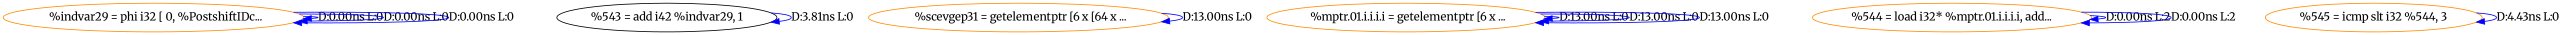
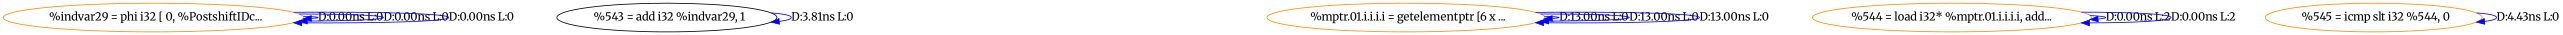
node "%543 = add i42 %indvar29, 1": label "%543 = add i42 %indvar29, 1" -> "%543 = add i32 %indvar29, 1"
node "%scevgep31 = getelementptr [6 x [64 x ...": removed
node "%545 = icmp slt i32 %544, 3": label "%545 = icmp slt i32 %544, 3" -> "%545 = icmp slt i32 %544, 0"
